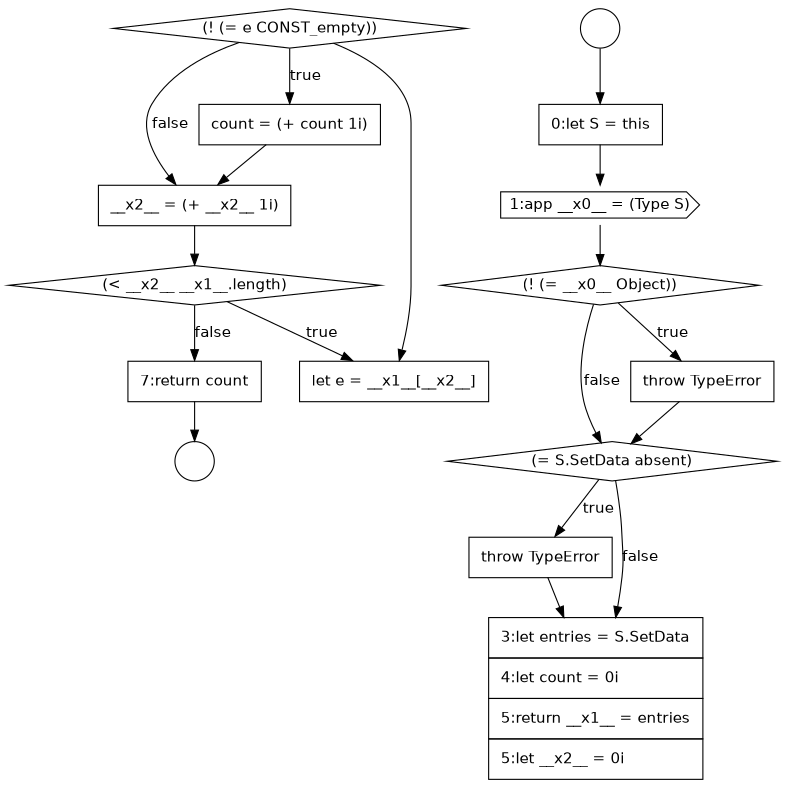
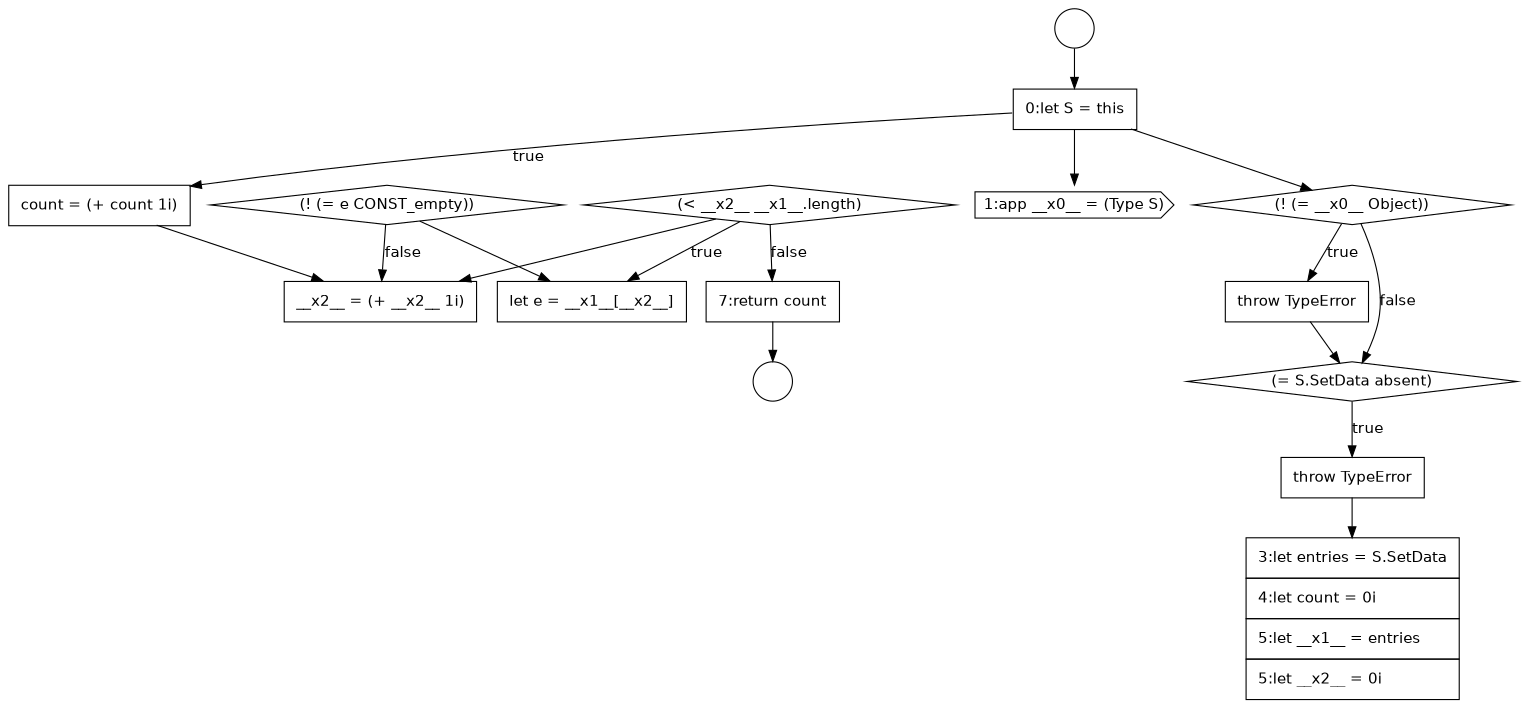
edge "(! (= e CONST_empty))" -> "count = (+ count 1i)": now "0:let S = this" -> "count = (+ count 1i)"
edge "__x2__ = (+ __x2__ 1i)" -> "(< __x2__ __x1__.length)": reversed
edge "1:app __x0__ = (Type S)" -> "(! (= __x0__ Object))": now "0:let S = this" -> "(! (= __x0__ Object))"
edge "(= S.SetData absent)" -> "3:let entries = S.SetData": removed, label "false"
node "3:let entries = S.SetData": text "5:return __x1__ = entries" -> "5:let __x1__ = entries"
